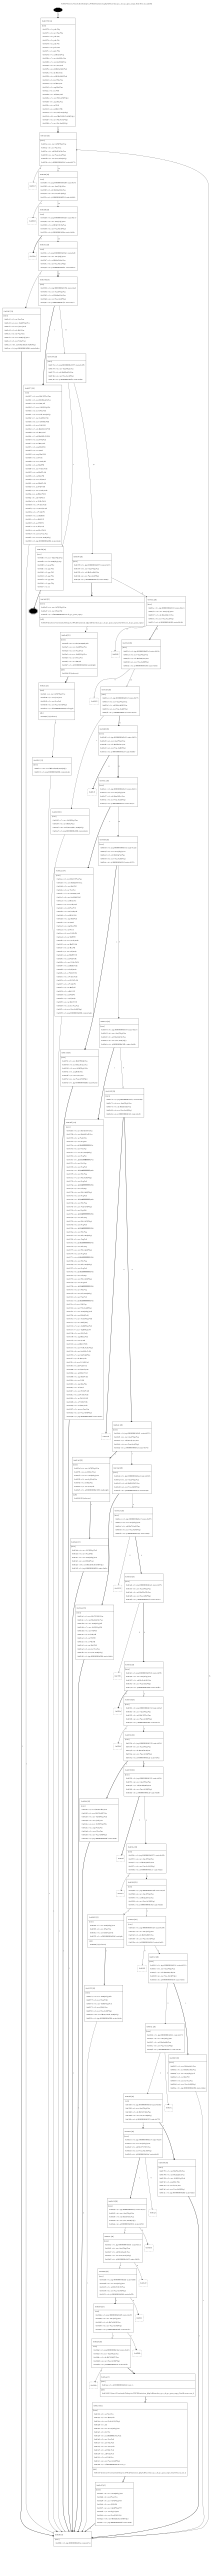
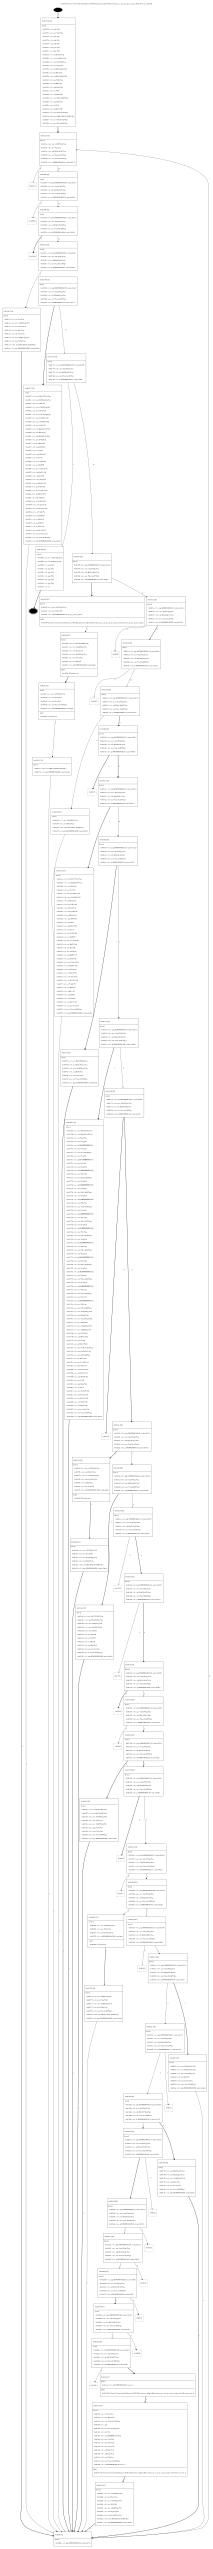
edge "0x40133c [28]" -> "0x401358 [28]": removed, label "15"
